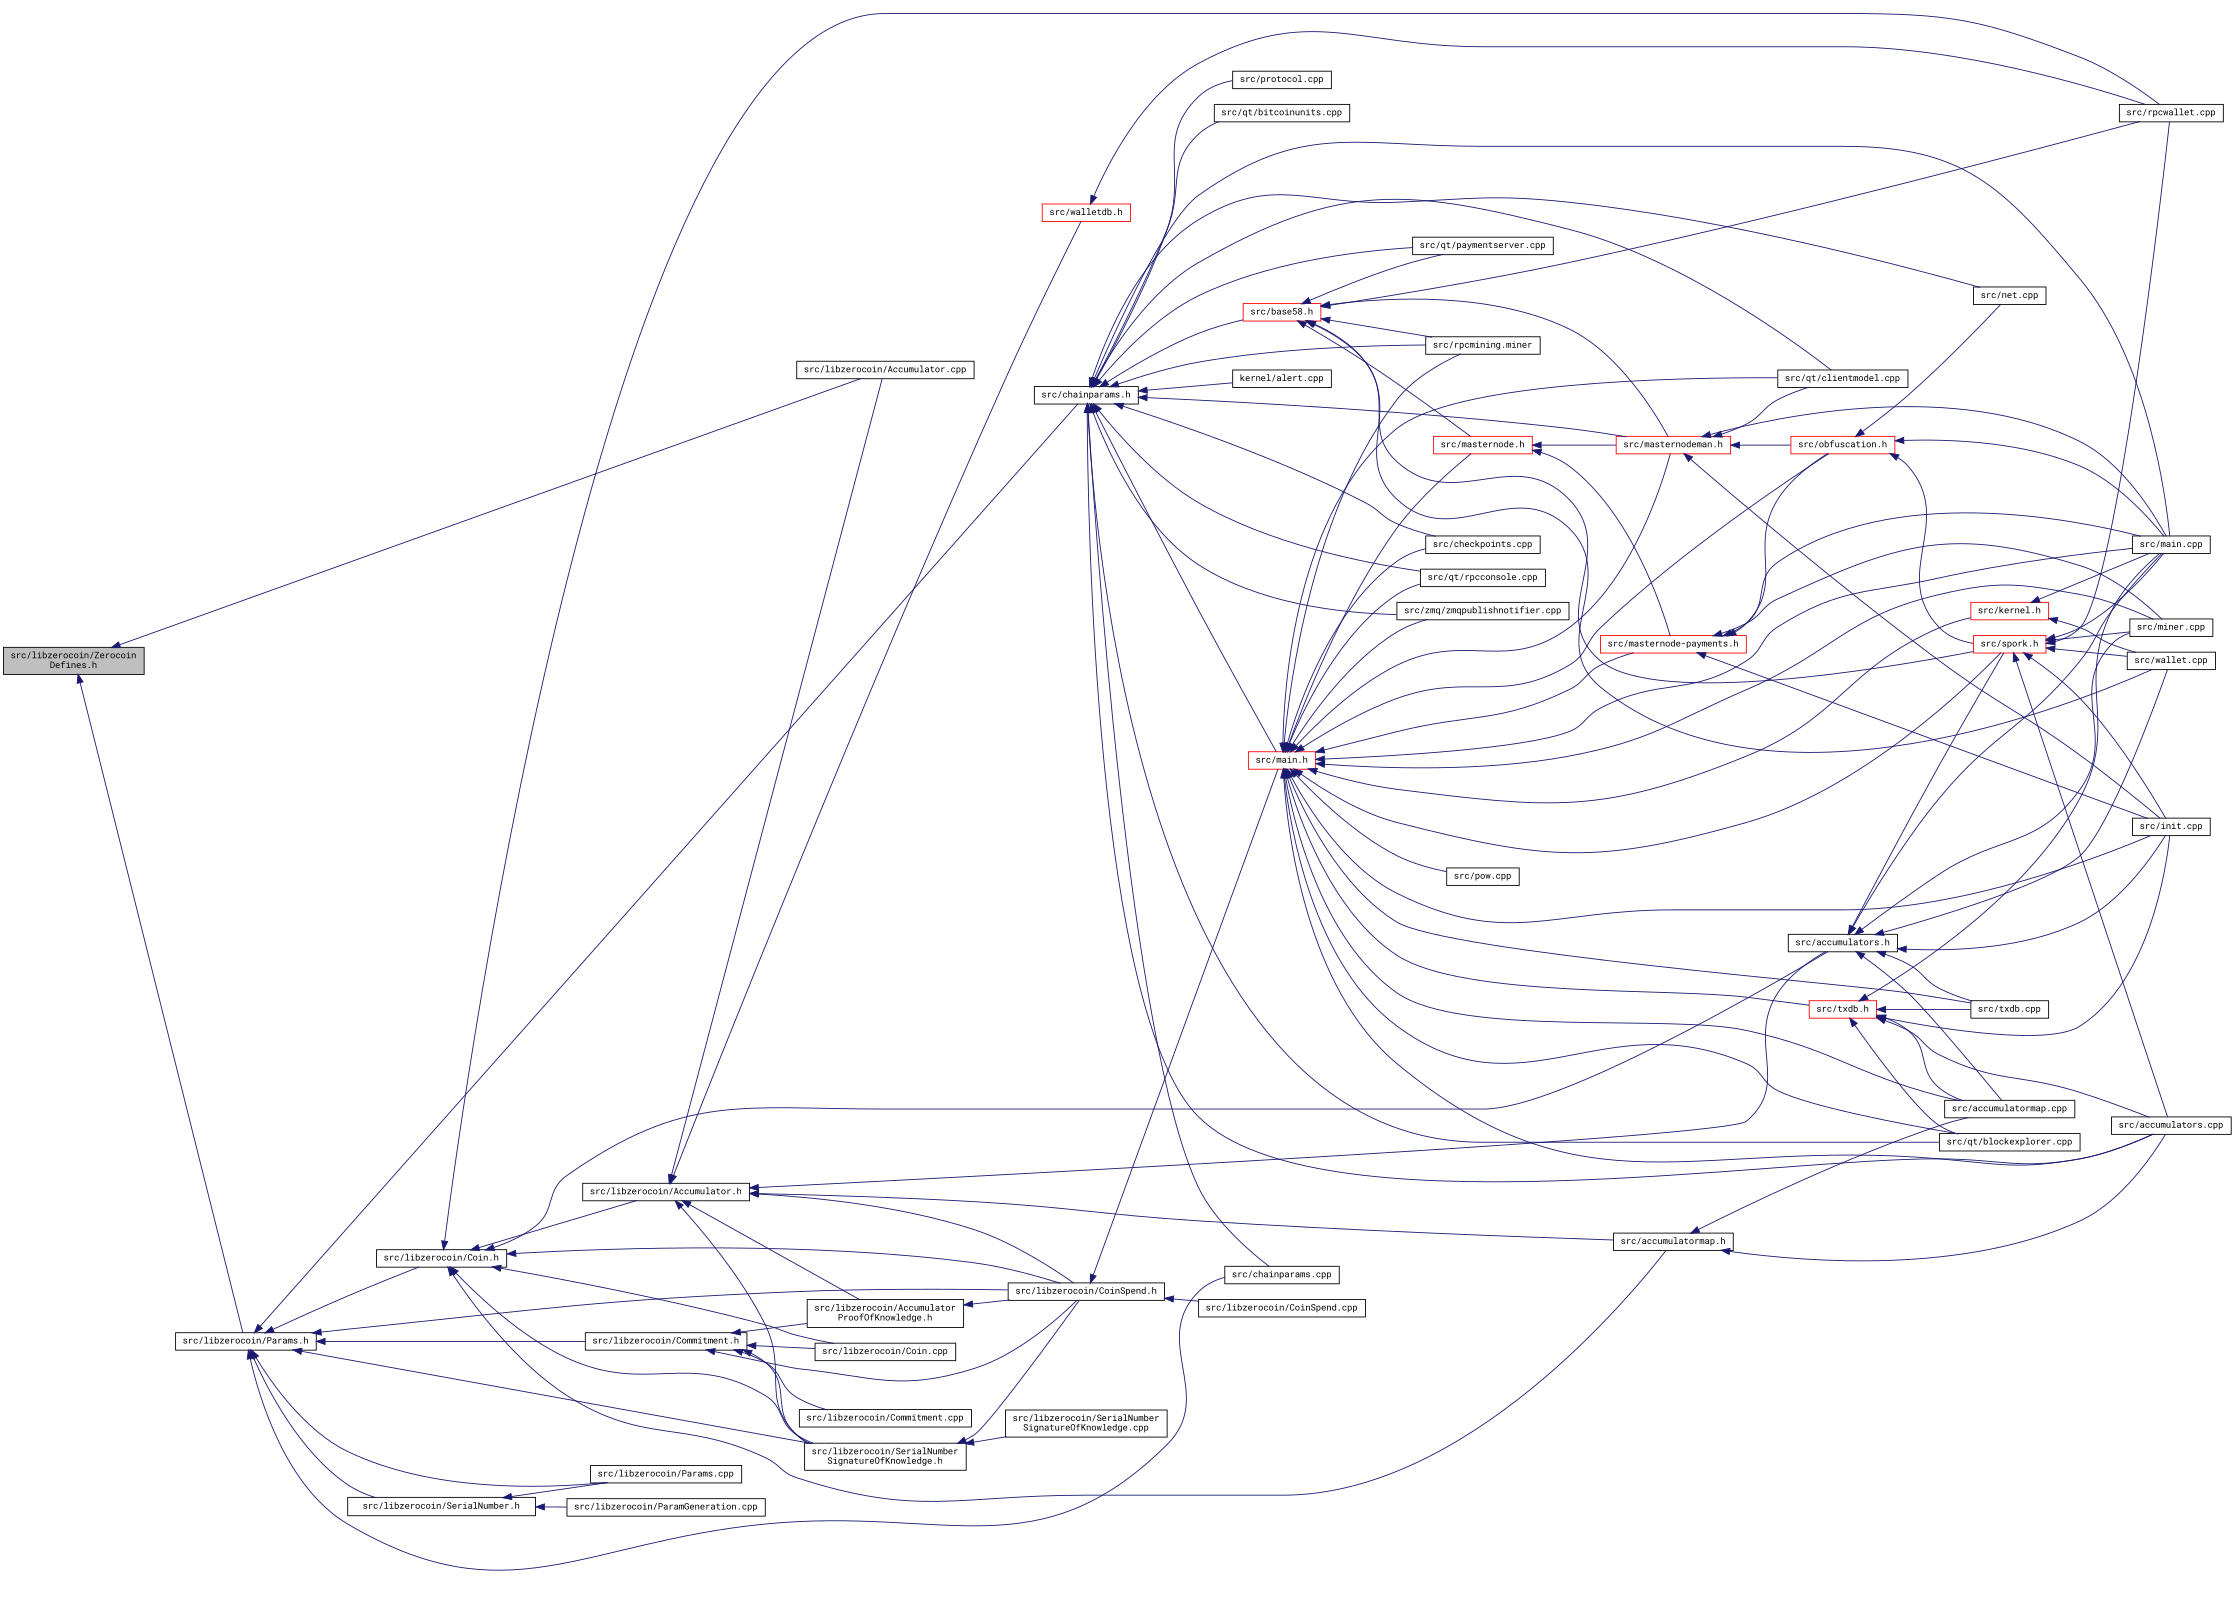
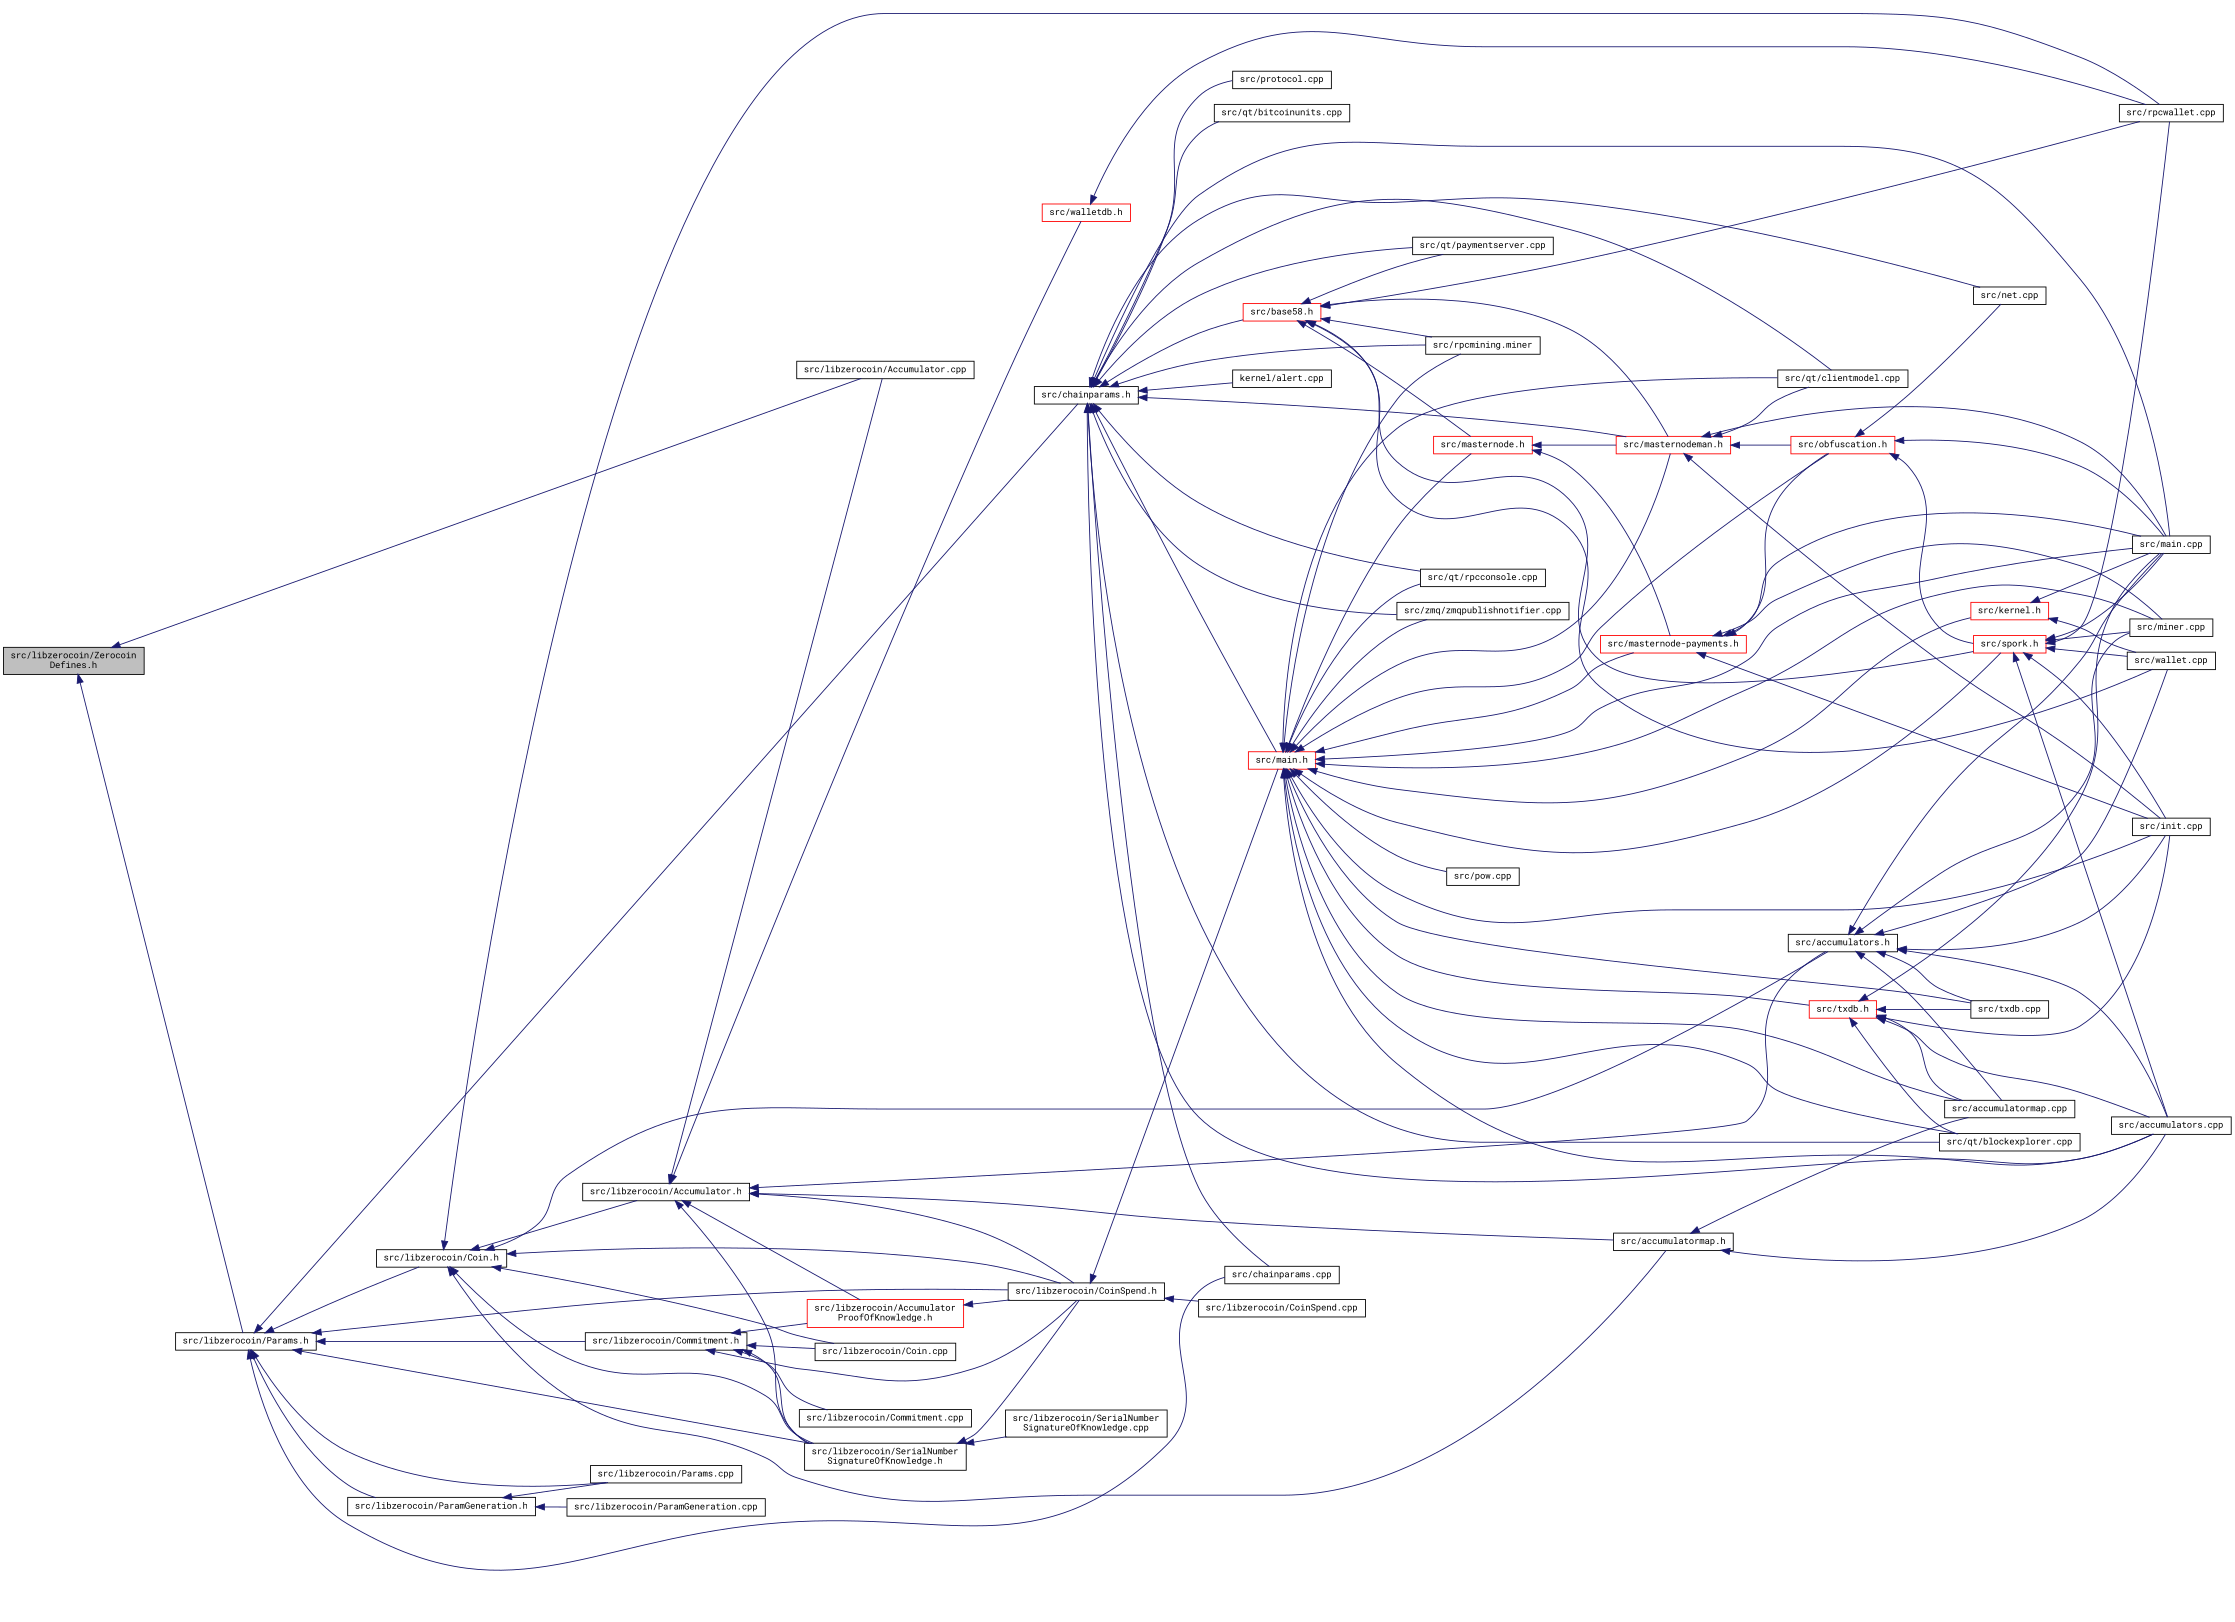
node "src/checkpoints.cpp": removed
edge "src/spork.h" -> "src/accumulators.h": now "src/accumulators.cpp" -> "src/accumulators.h"
node "src/libzerocoin/Accumulator ProofOfKnowledge.h": color black -> red
node "src/libzerocoin/SerialNumber.h": label "src/libzerocoin/SerialNumber.h" -> "src/libzerocoin/ParamGeneration.h"
